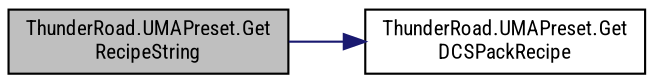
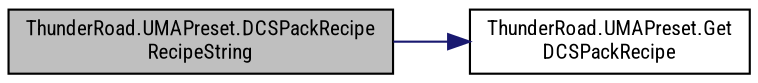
node "ThunderRoad.UMAPreset.Get RecipeString": label "ThunderRoad.UMAPreset.Get RecipeString" -> "ThunderRoad.UMAPreset.DCSPackRecipe RecipeString"
